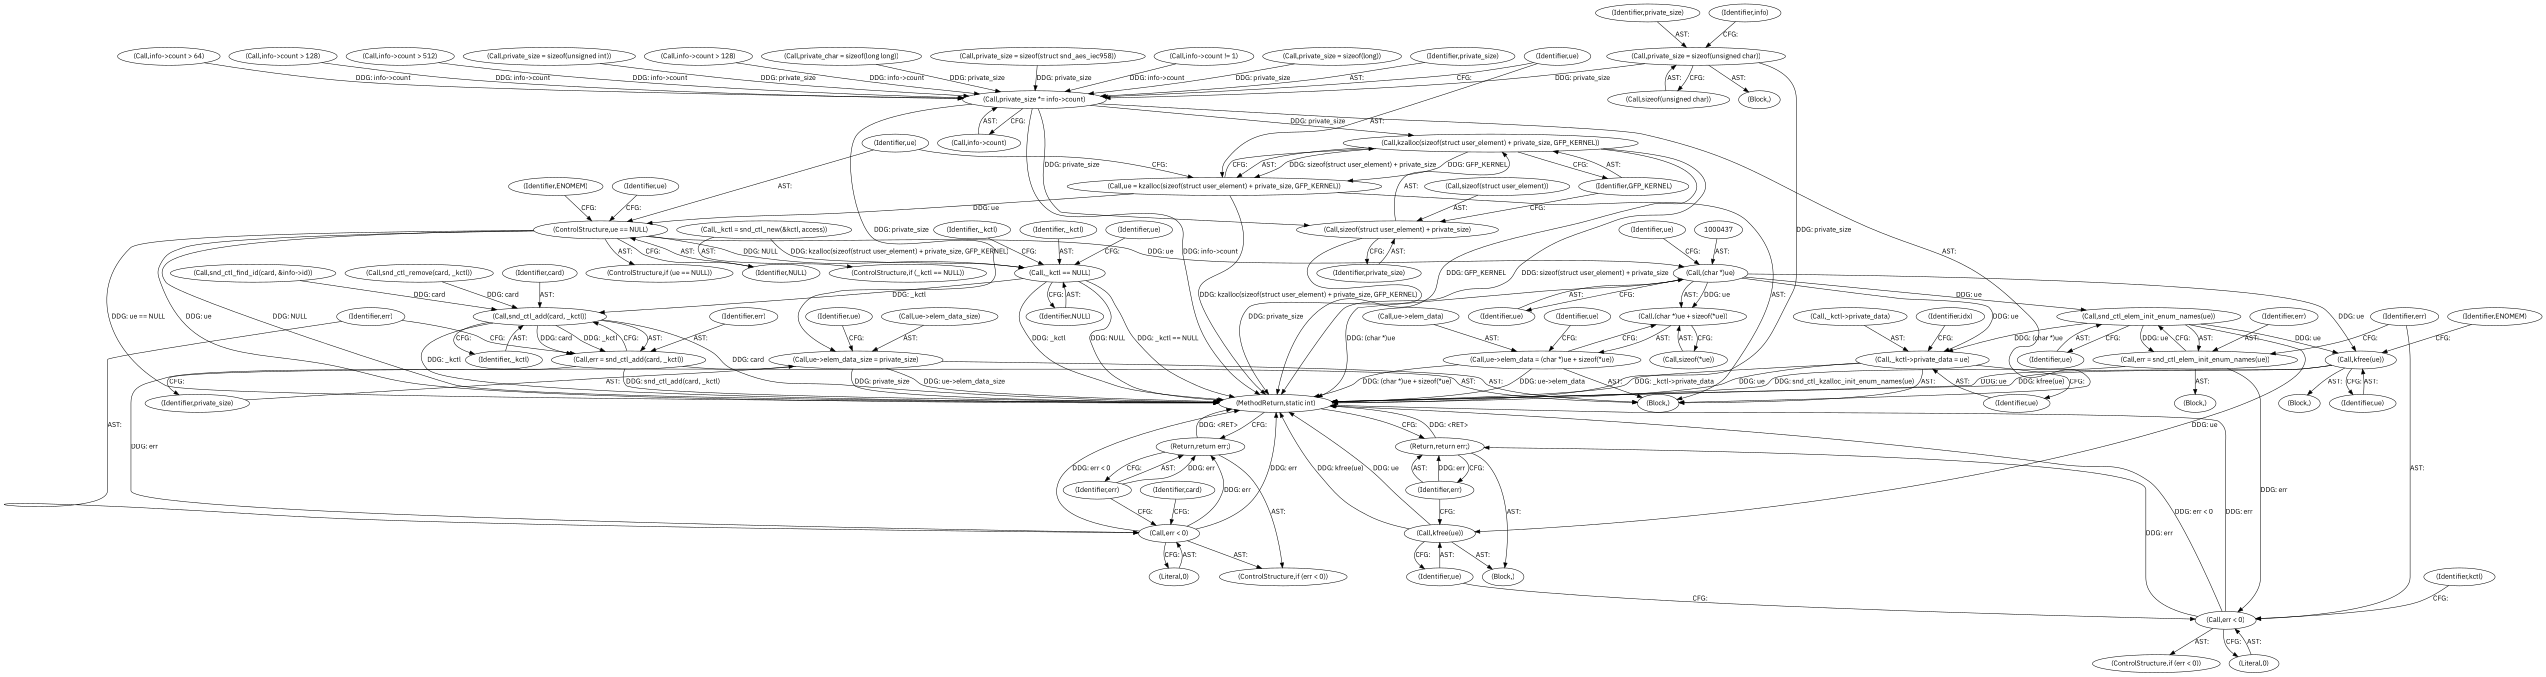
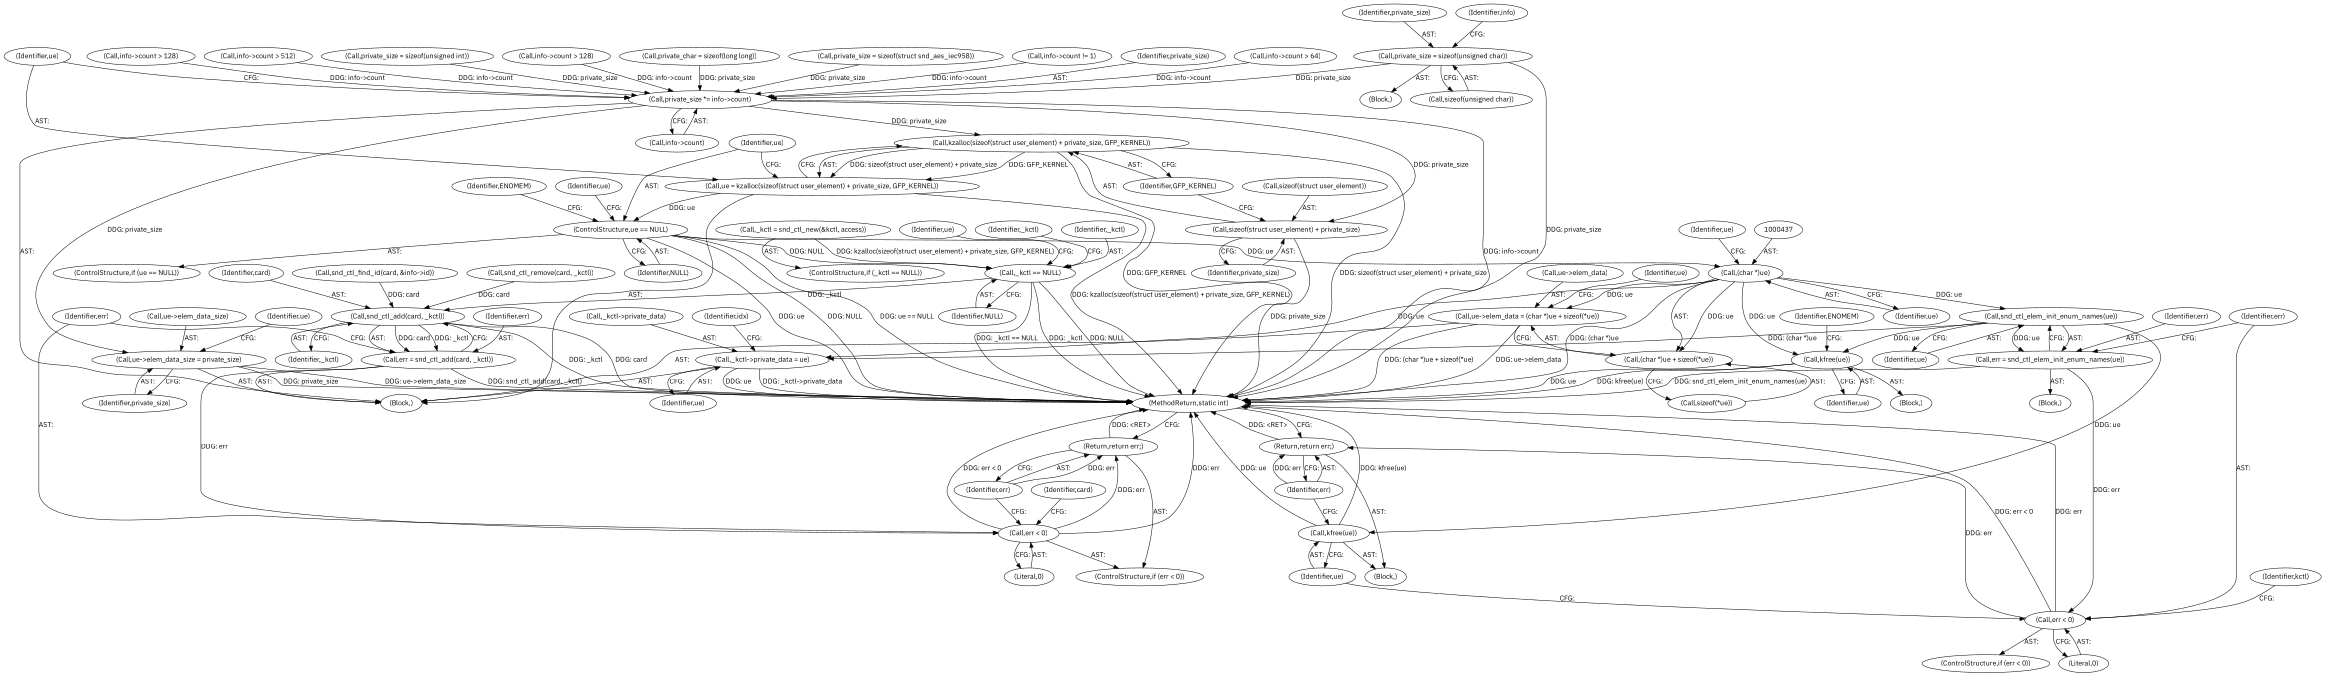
node "(Call,private_size = sizeof(long))": removed
edge "(Call,(char *)ue)" -> "(Call,ue->elem_data = (char *)ue + sizeof(*ue))": added, label "DDG: ue"
edge "(Call,err = snd_ctl_elem_init_enum_names(ue))" -> "(MethodReturn,static int)": label "DDG: snd_ctl_kzalloc_init_enum_names(ue)" -> "DDG: snd_ctl_elem_init_enum_names(ue)"
